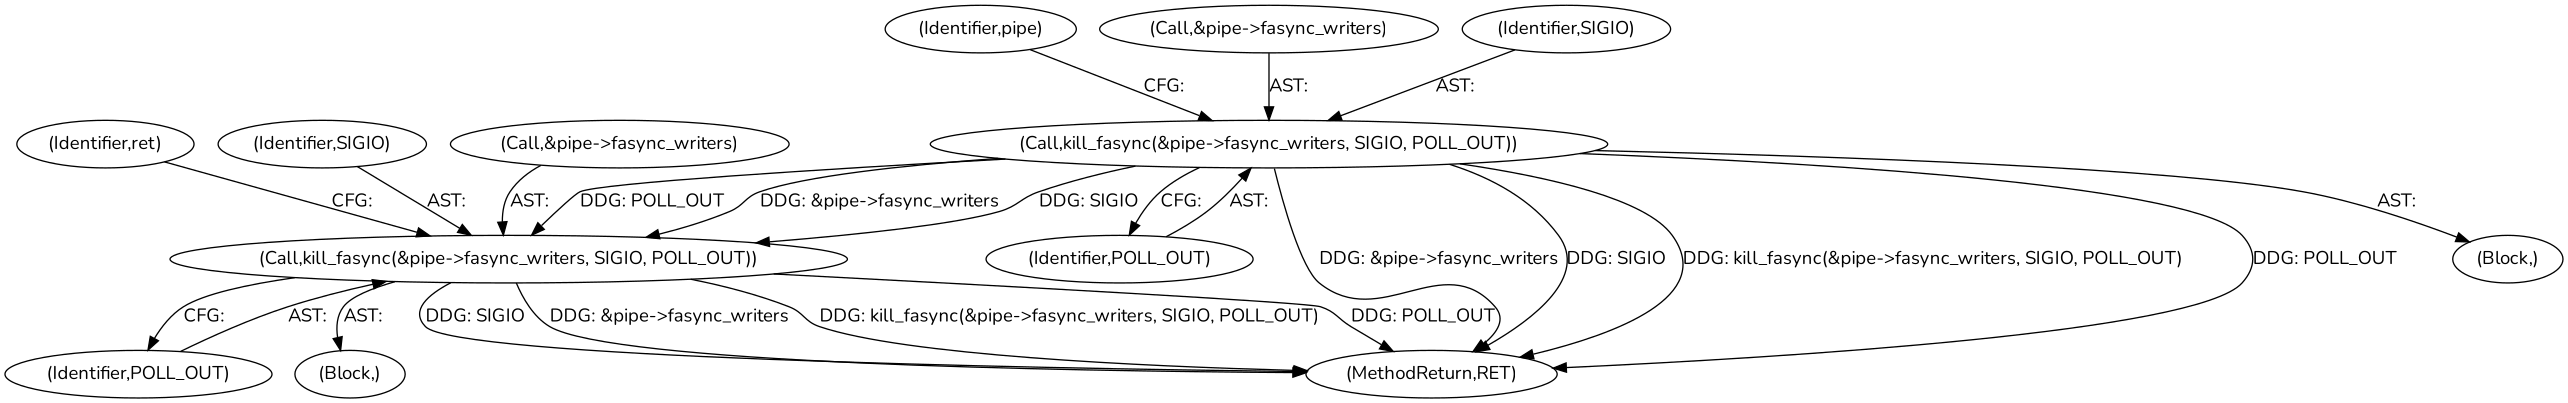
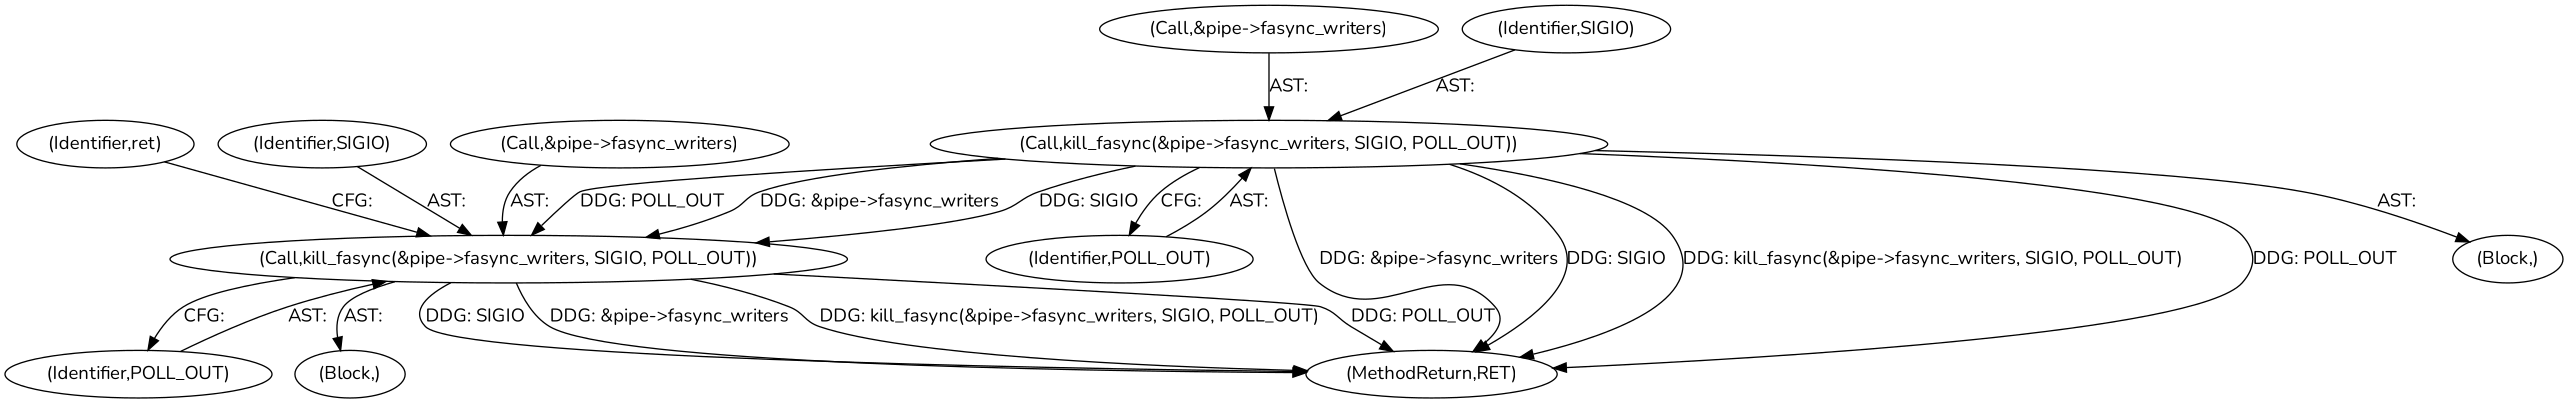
node "(Identifier,pipe)": removed
